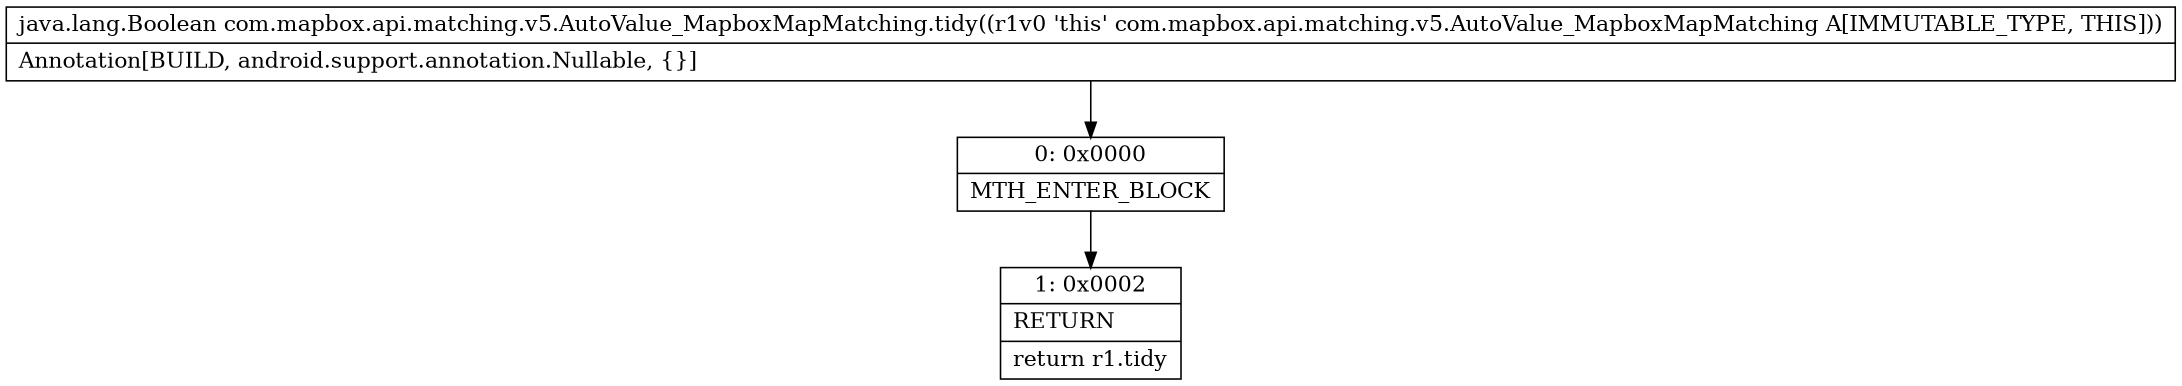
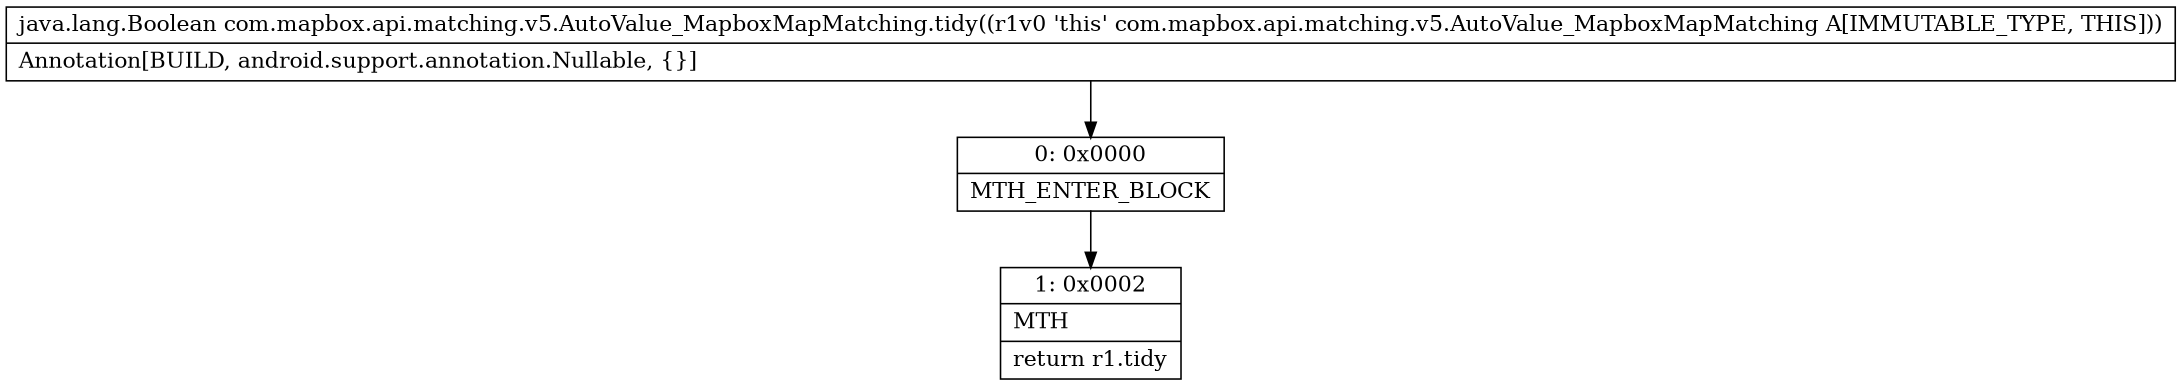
node "1: 0x0002": text "RETURN" -> "MTH"
